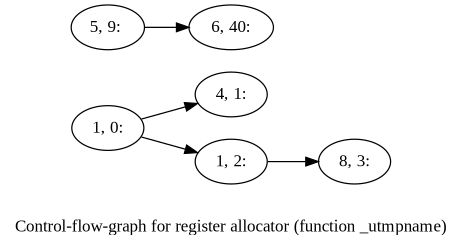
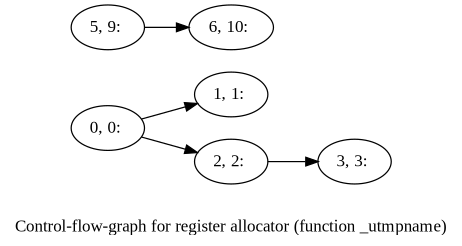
node "6, 40:": label "6, 40:" -> "6, 10:"
node "4, 1:": label "4, 1:" -> "1, 1:"
node "1, 0:": label "1, 0:" -> "0, 0:"
node "1, 2:": label "1, 2:" -> "2, 2:"
node "8, 3:": label "8, 3:" -> "3, 3:"
